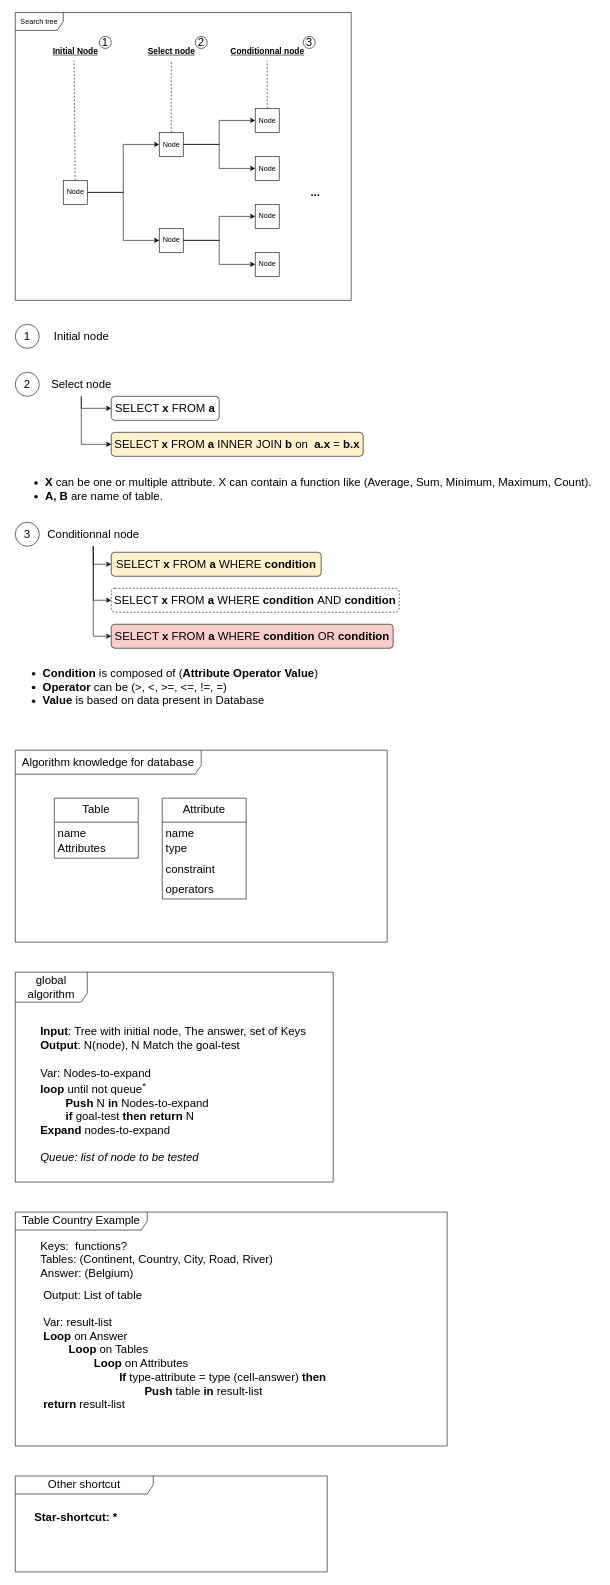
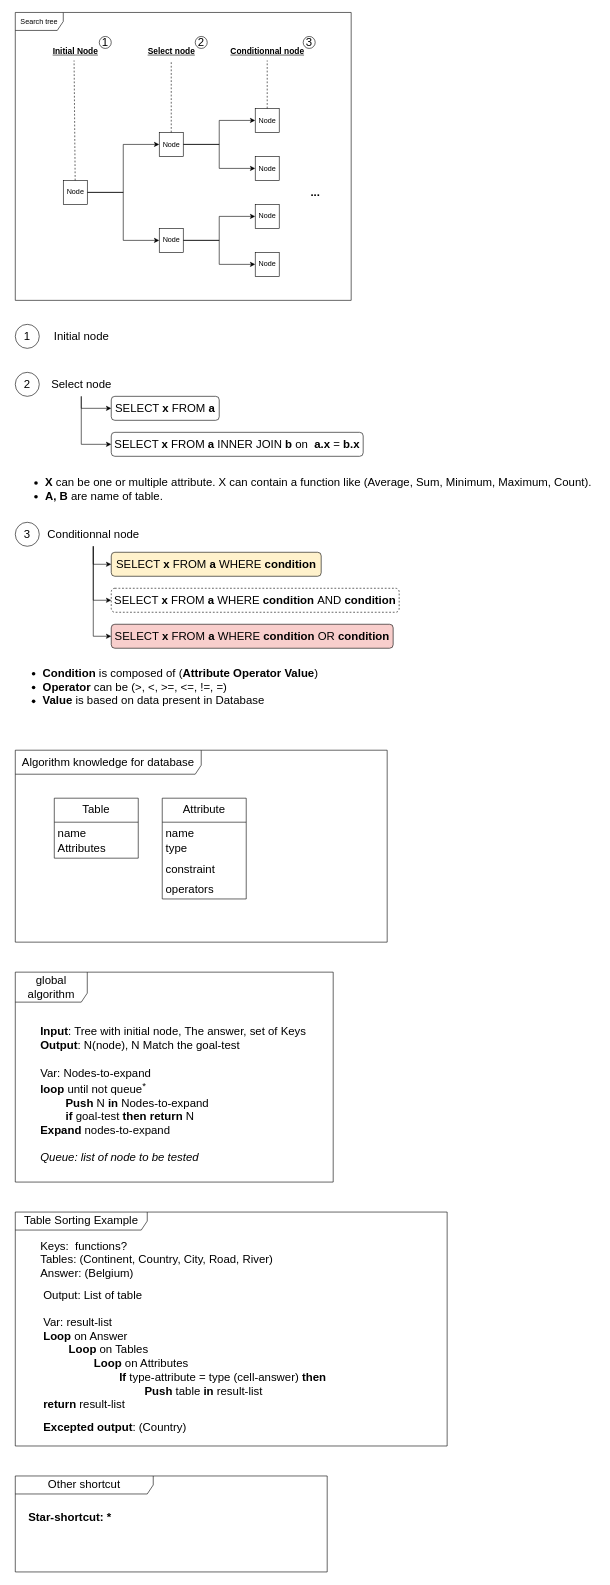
node "SELECT x FROM a INNER JOIN b on a.x = b.x": fillcolor #fff2cc -> #ffffff
node "Table Country Example": label "Table Country Example" -> "Table Sorting Example"
node "Excepted output: (Country)": added
node "Star-shortcut: *": moved (81, 1518) -> (75, 1518)
